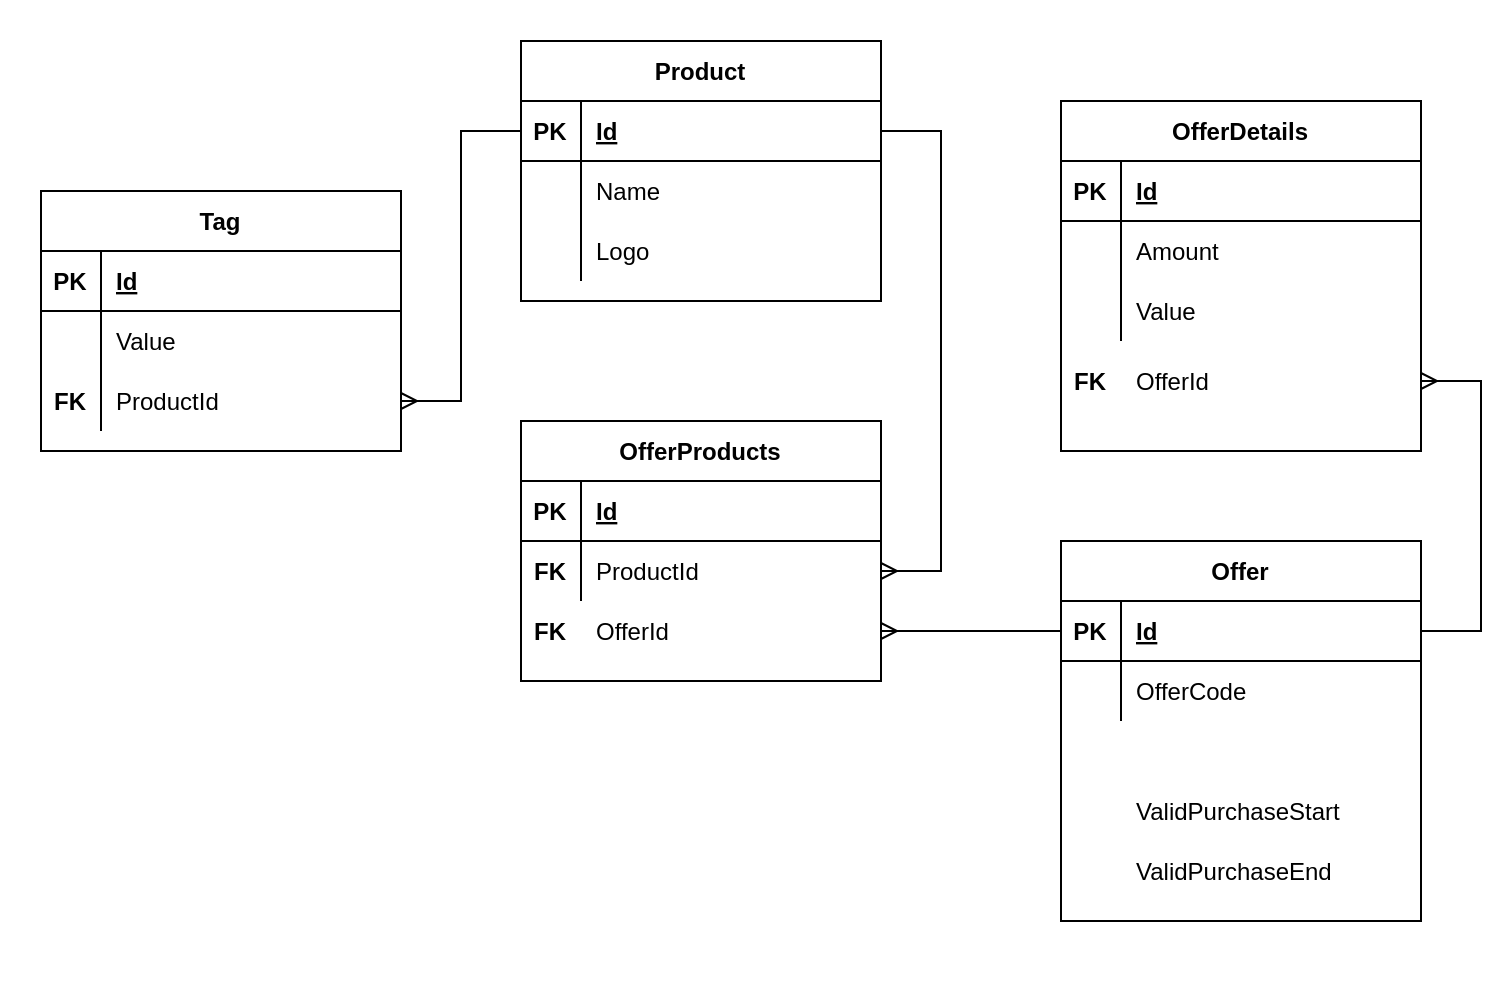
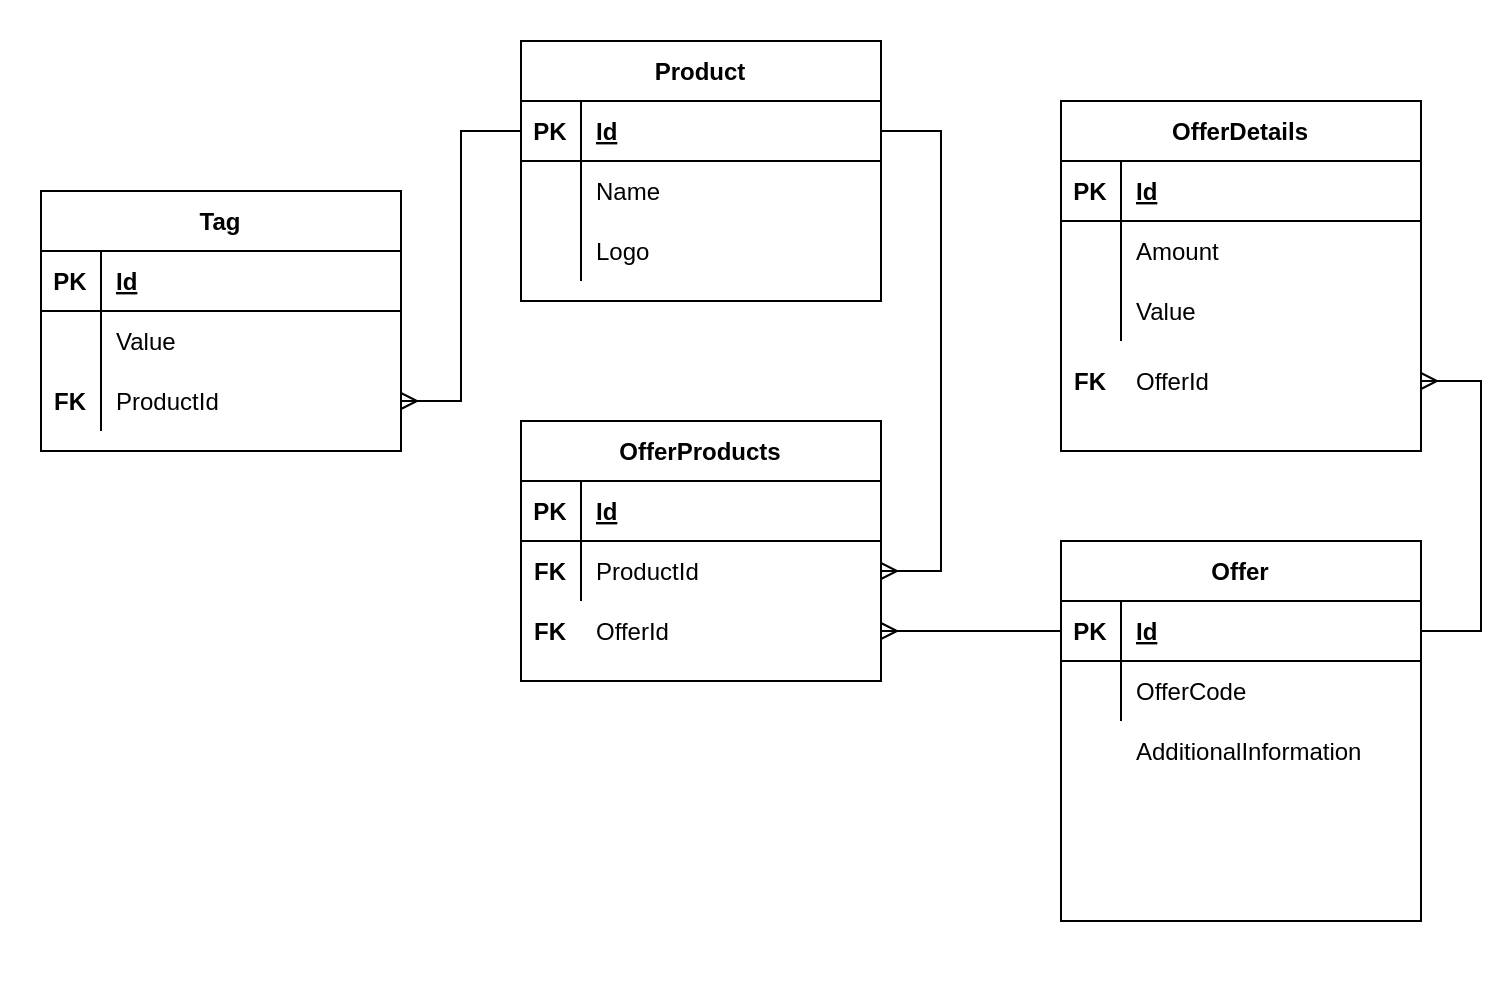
node "AdditionalInformation": added
node "ValidPurchaseStart": removed
node "ValidPurchaseEnd": removed
